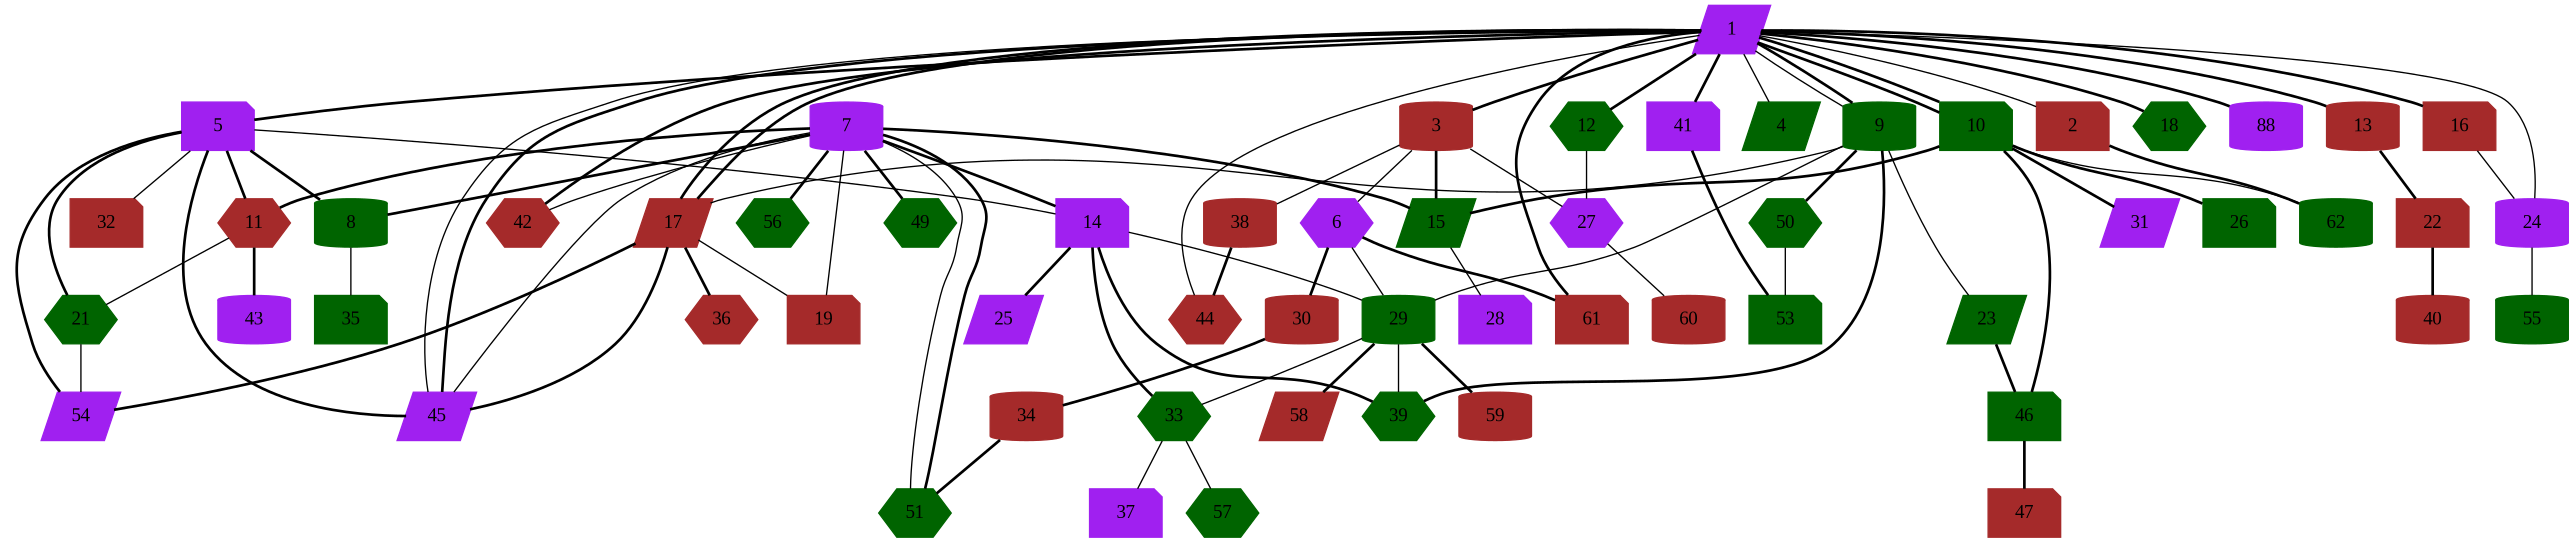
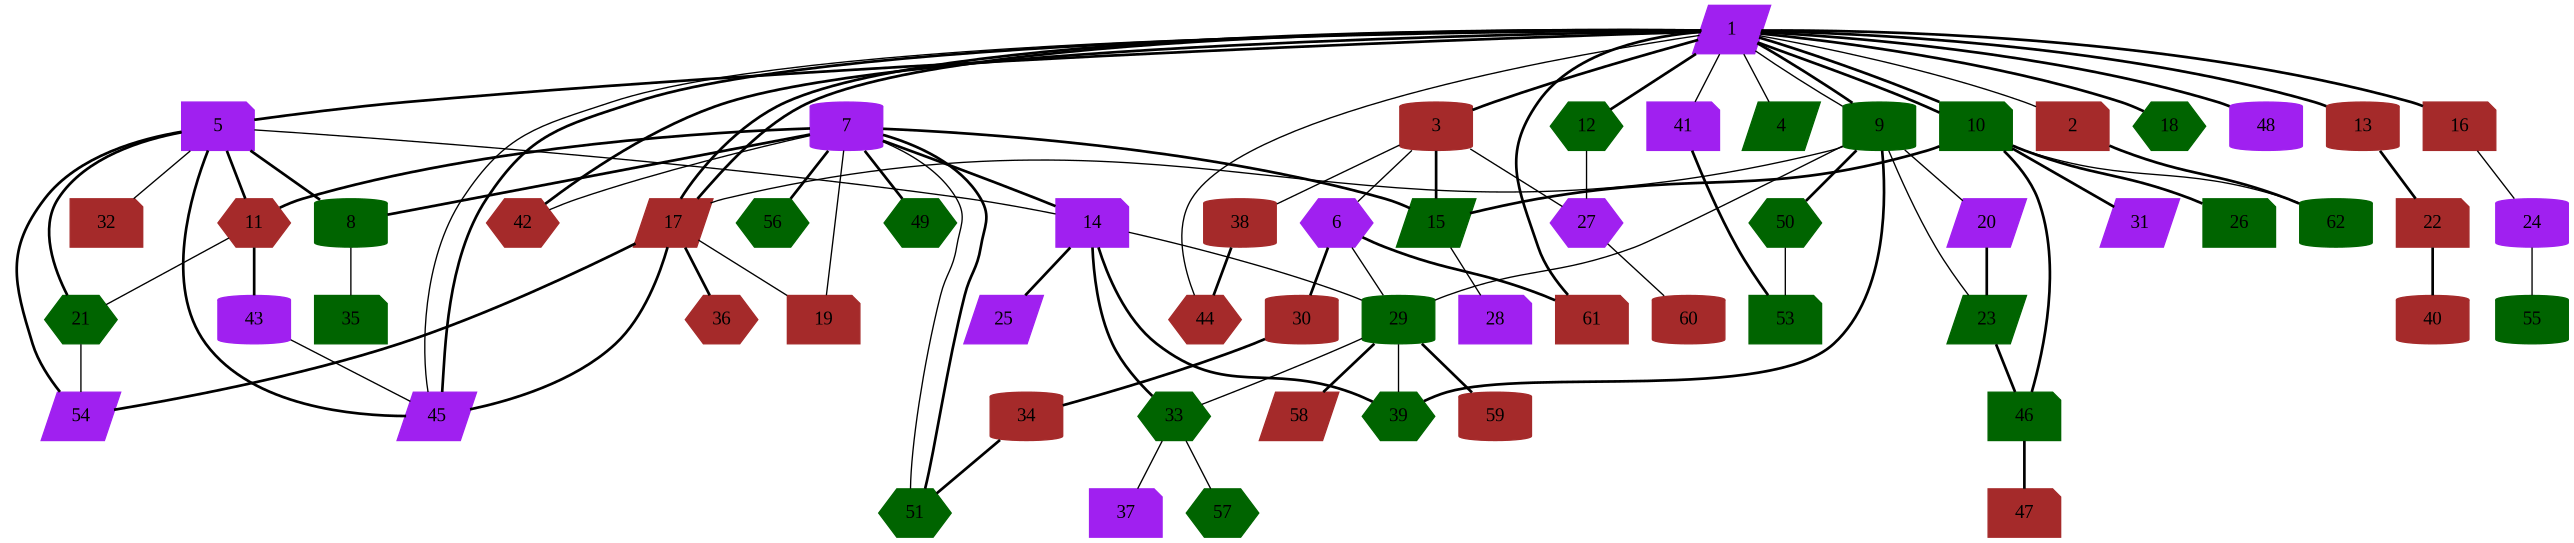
edge "1" -- "24": removed
edge "1" -- "41": style bold -> solid
node "88": label "88" -> "48"
edge "7" -- "45": now "43" -- "45"
node "20": added
